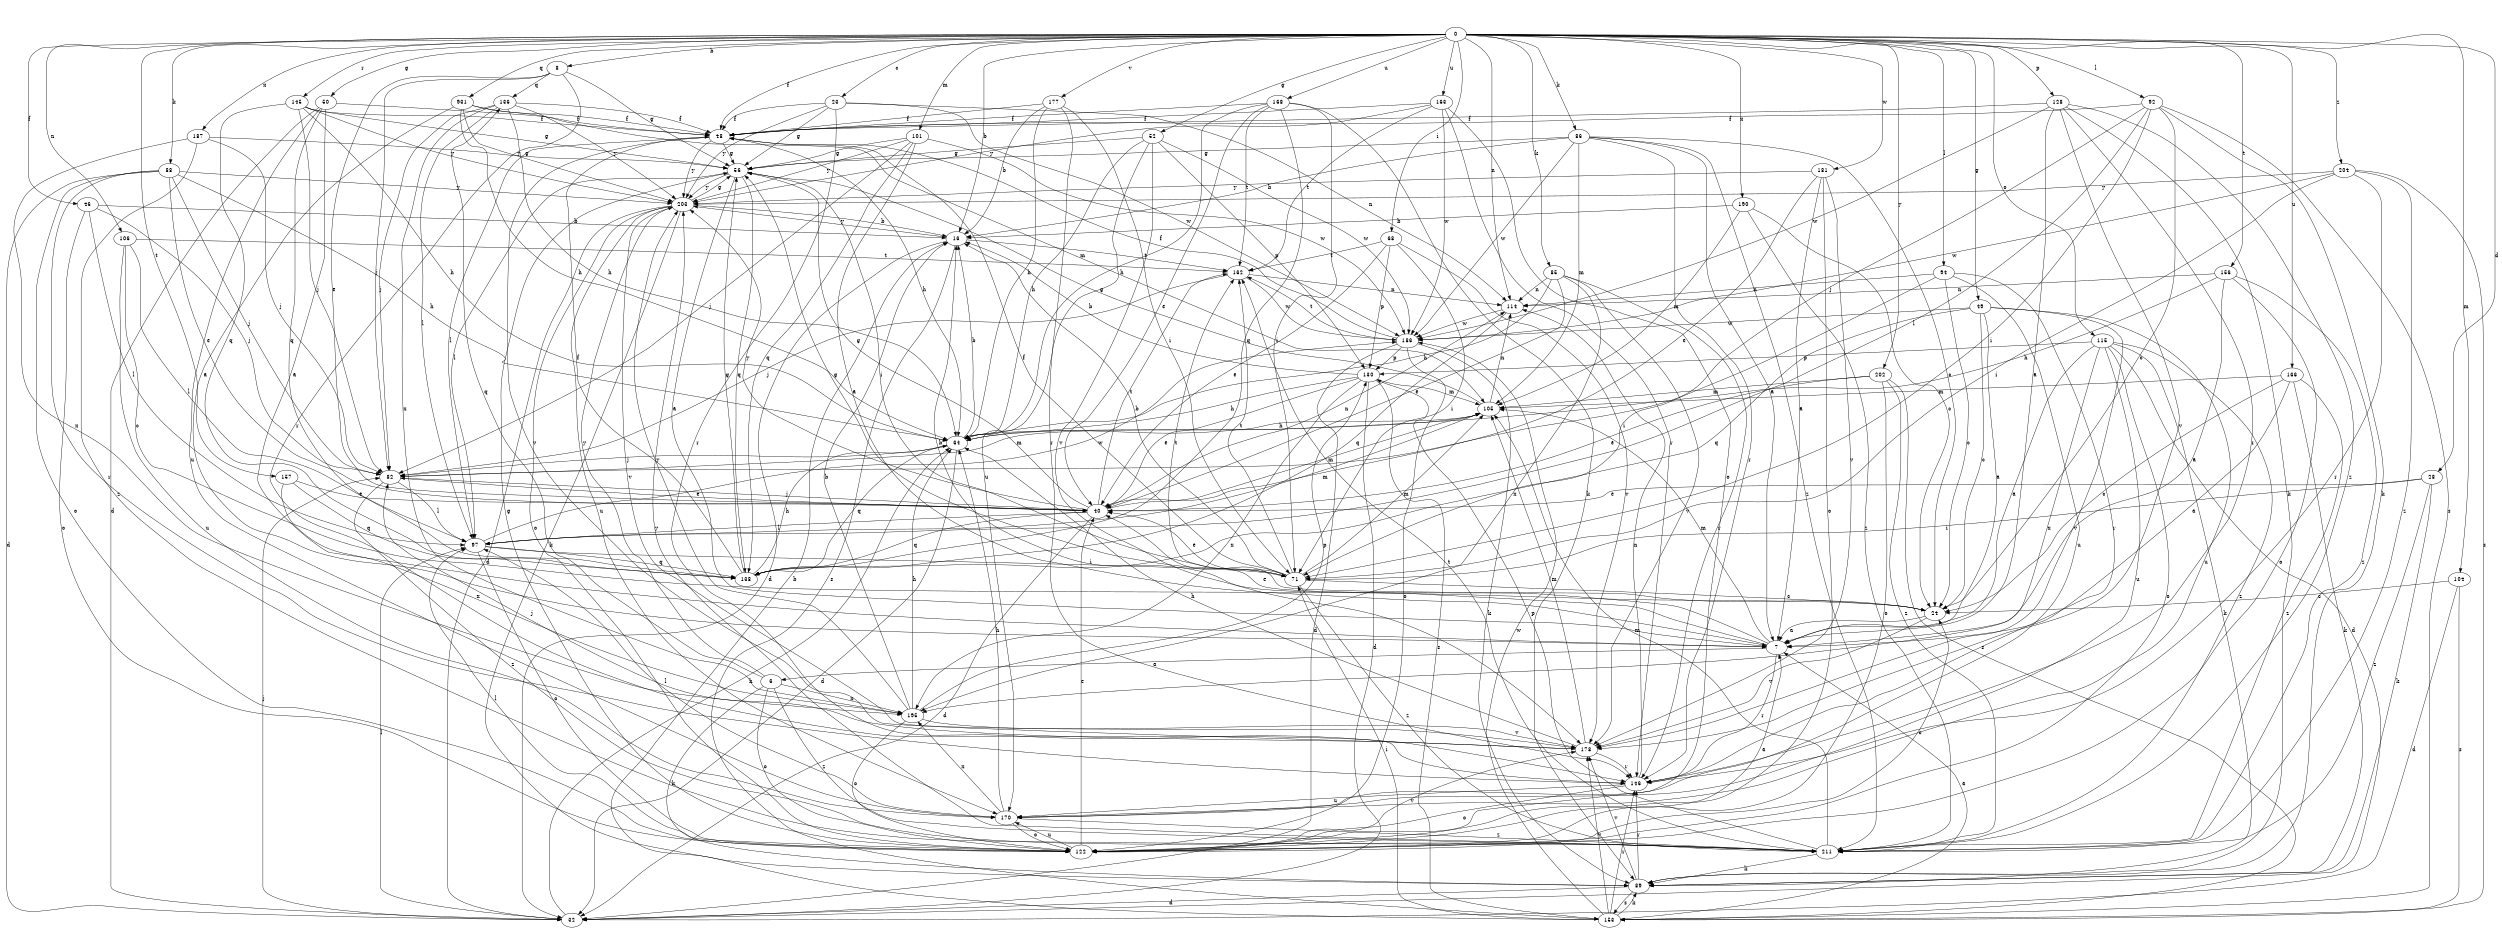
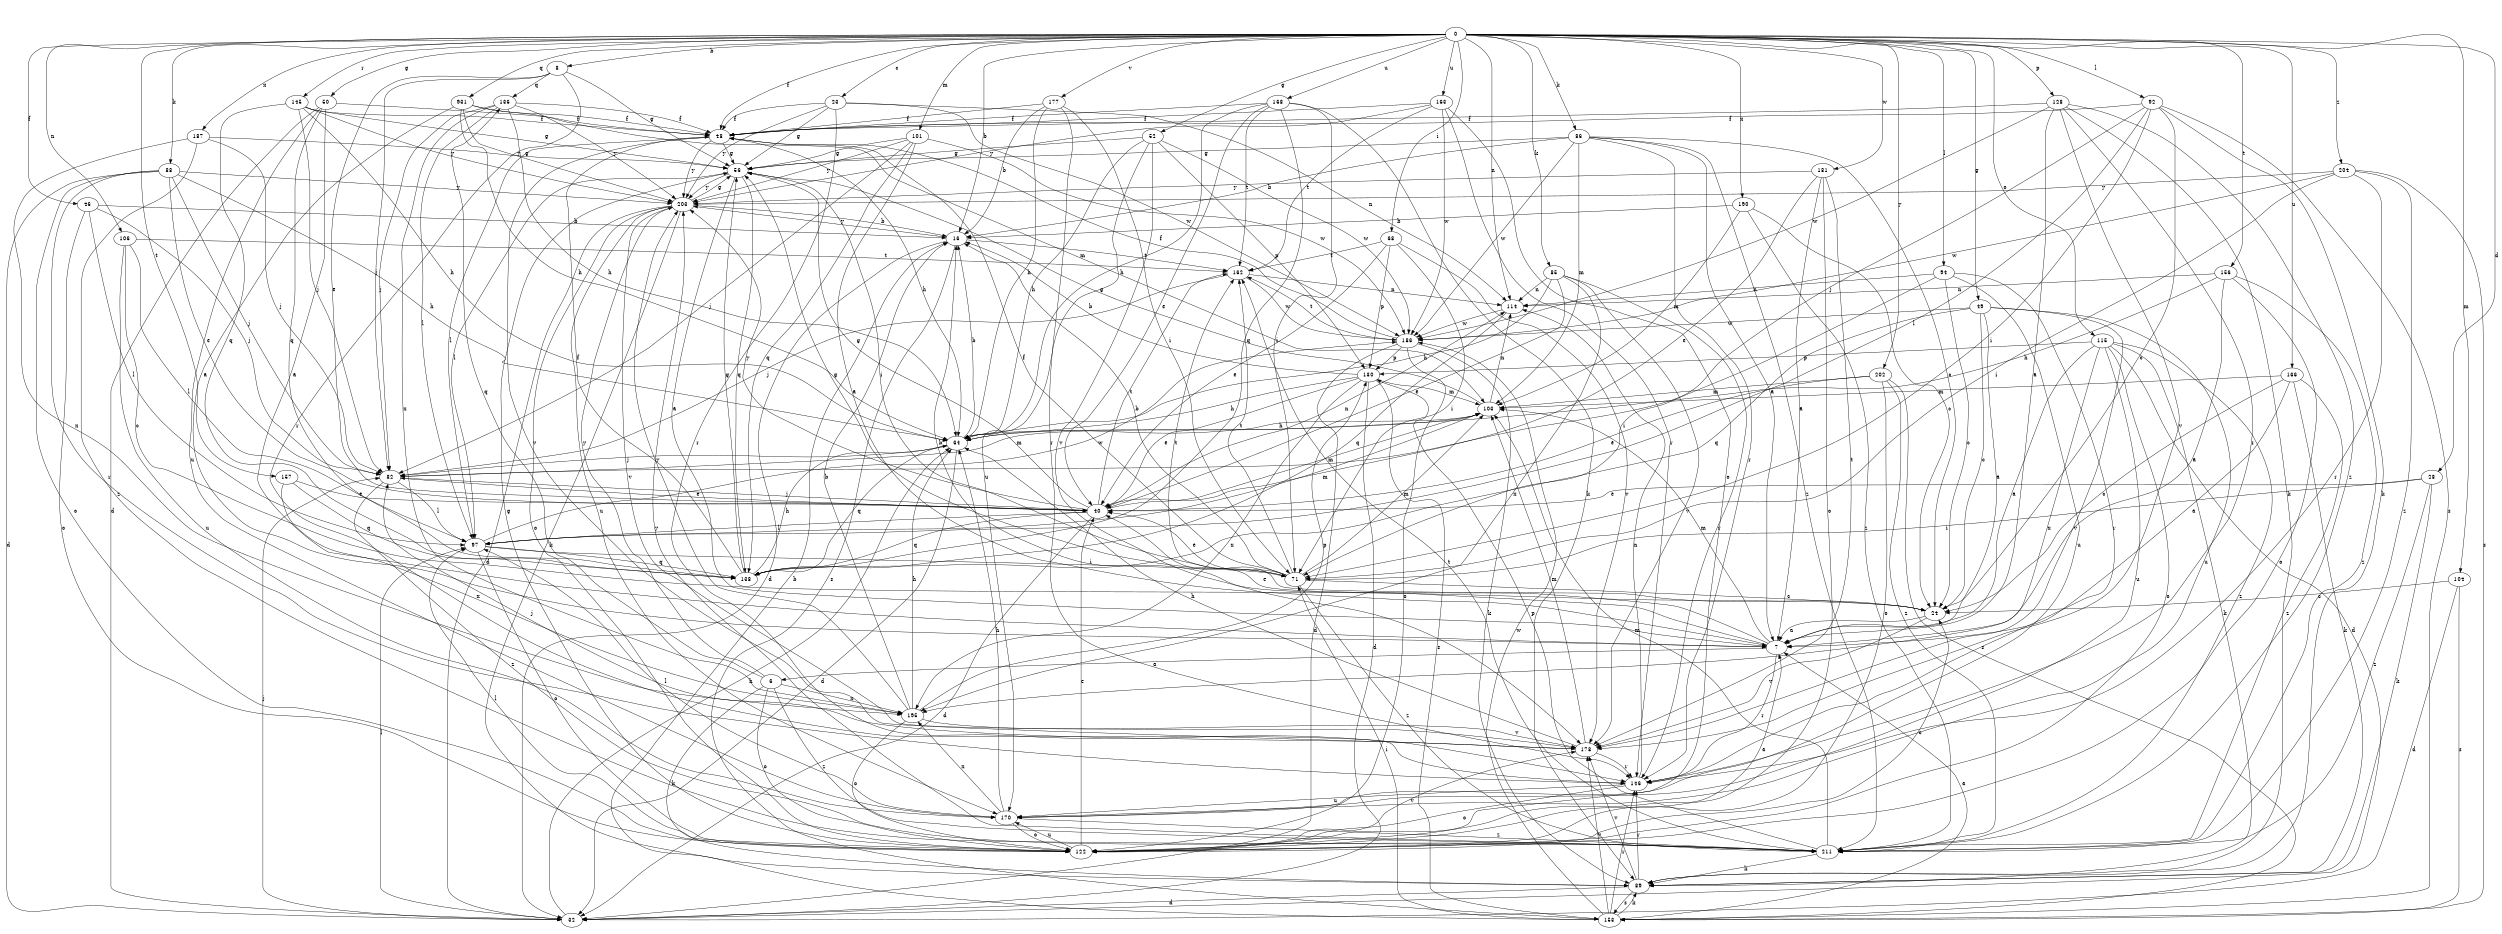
node "105": label "105" -> "103"
edge "181" -> "178": label "v" -> "t"
